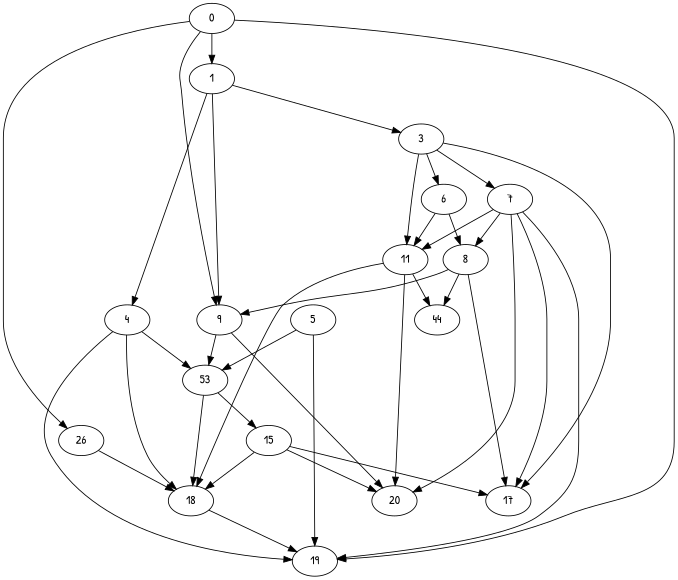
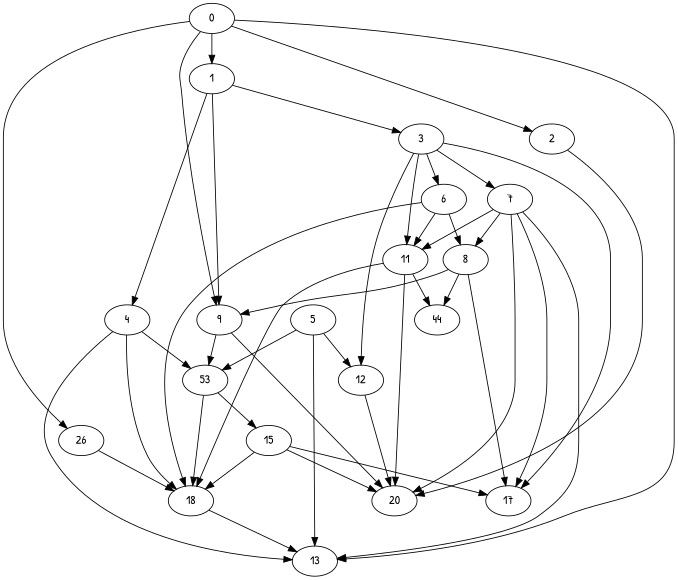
node "2": added
edge "6" -> "18": added
node "12": added
node "19": label "19" -> "13"
